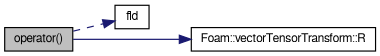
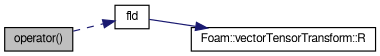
edge "operator()" -> "Foam::vectorTensorTransform::R": now "fld" -> "Foam::vectorTensorTransform::R"
